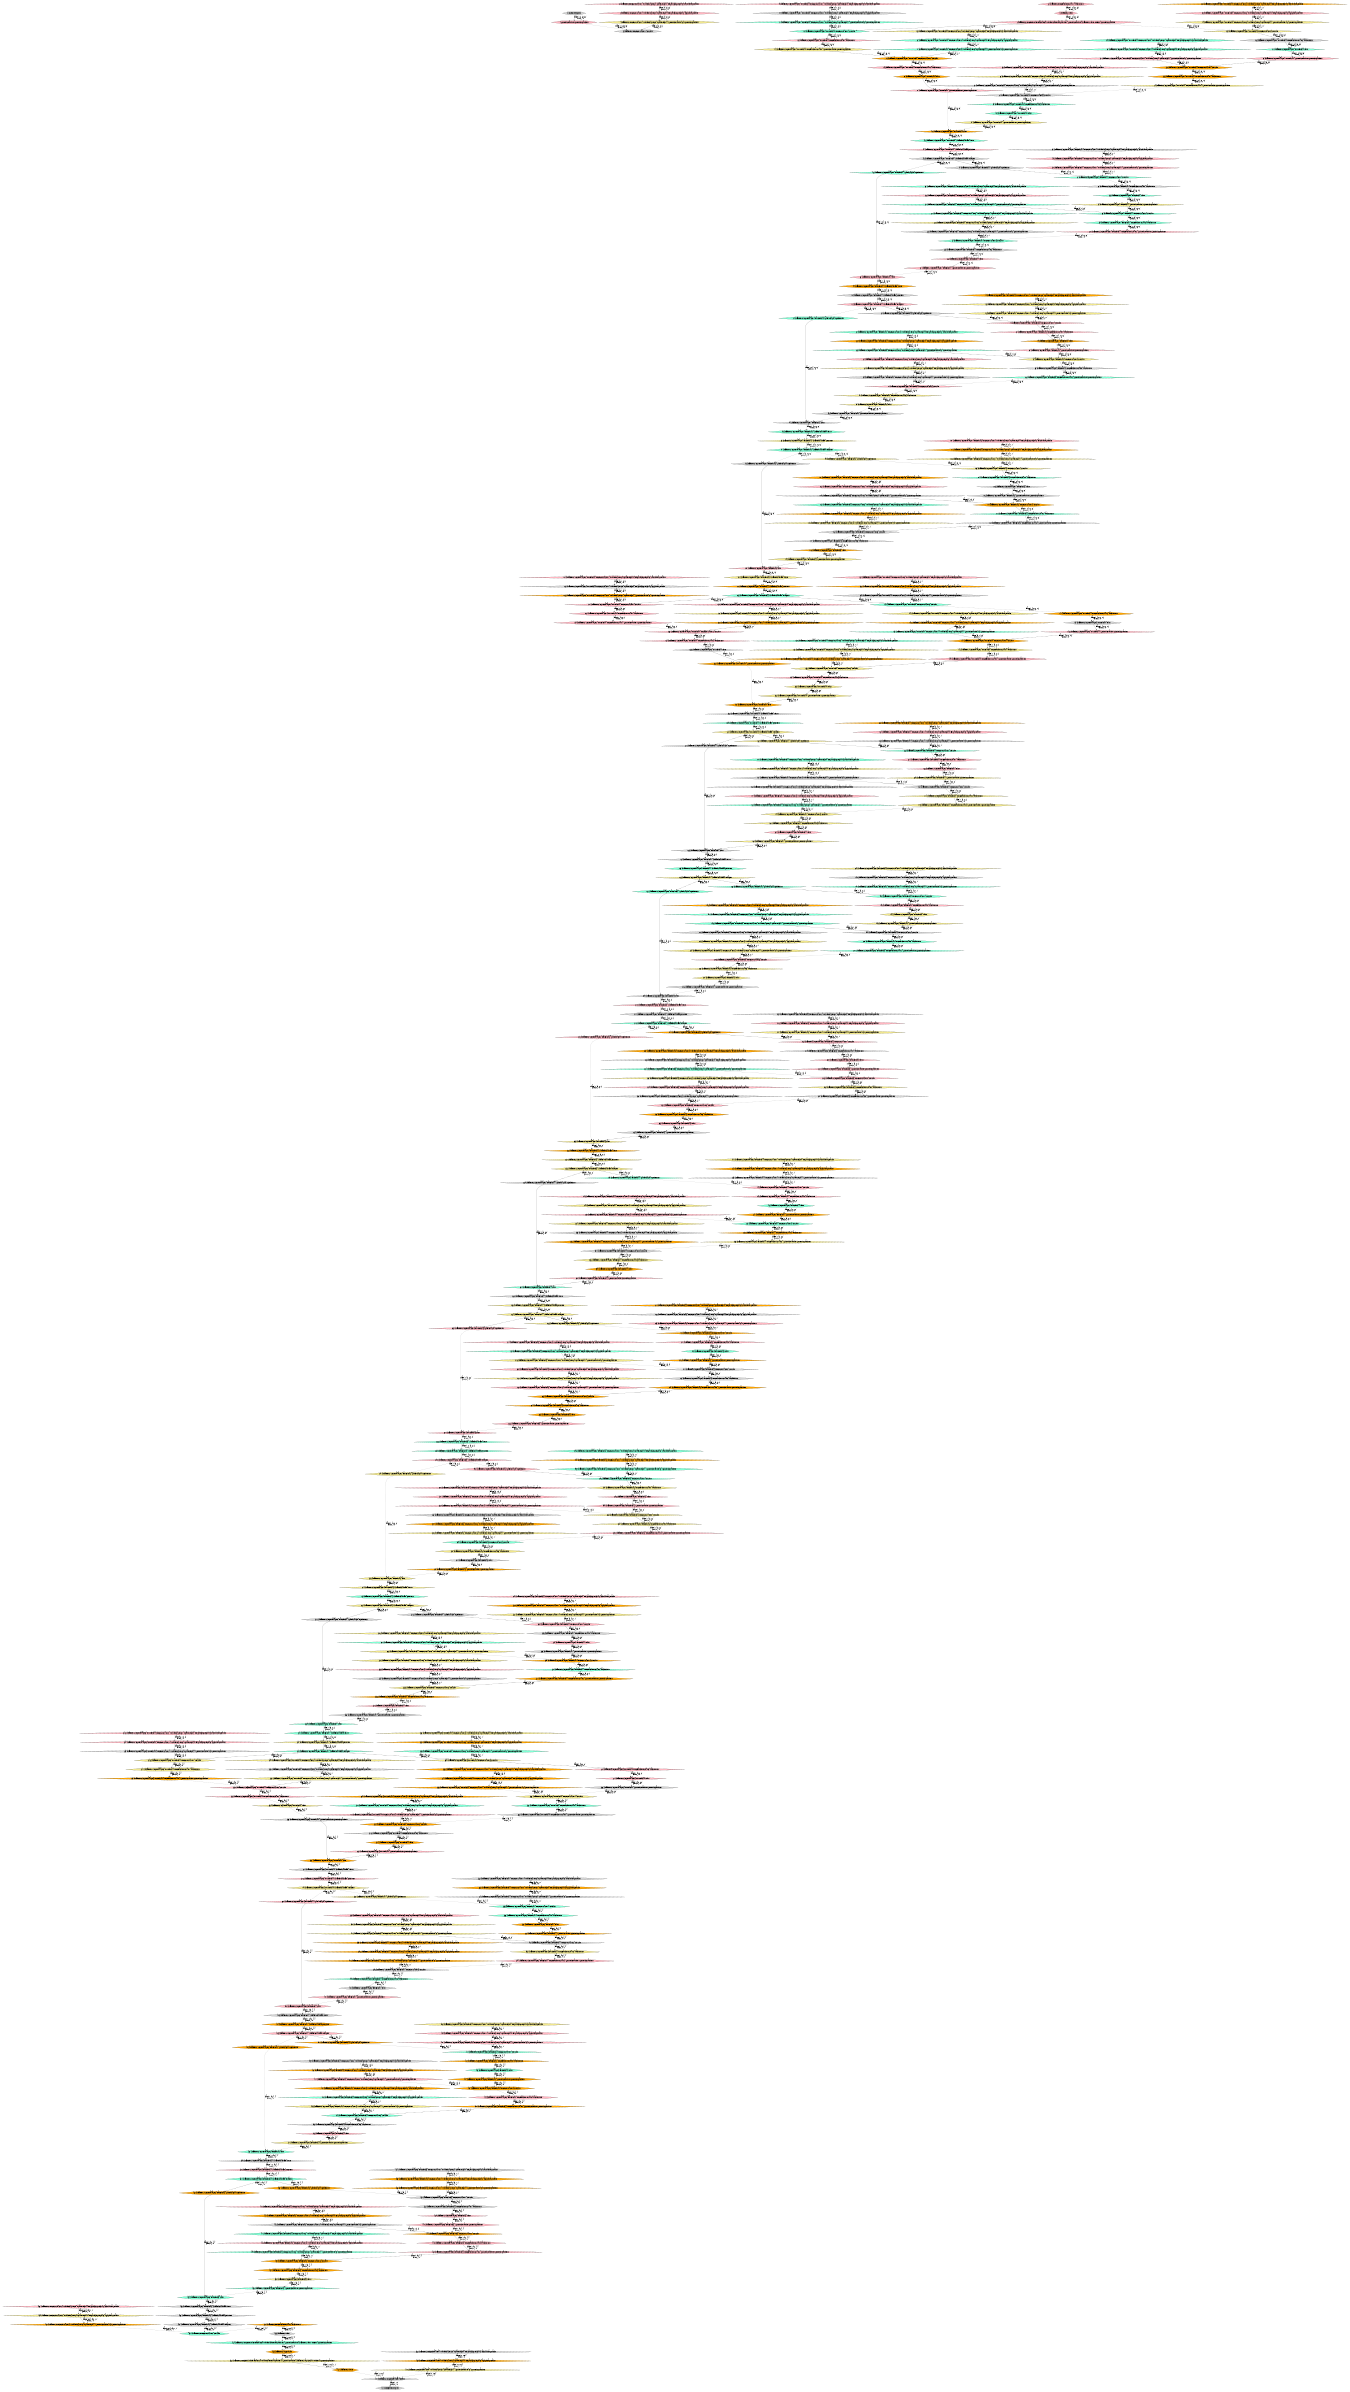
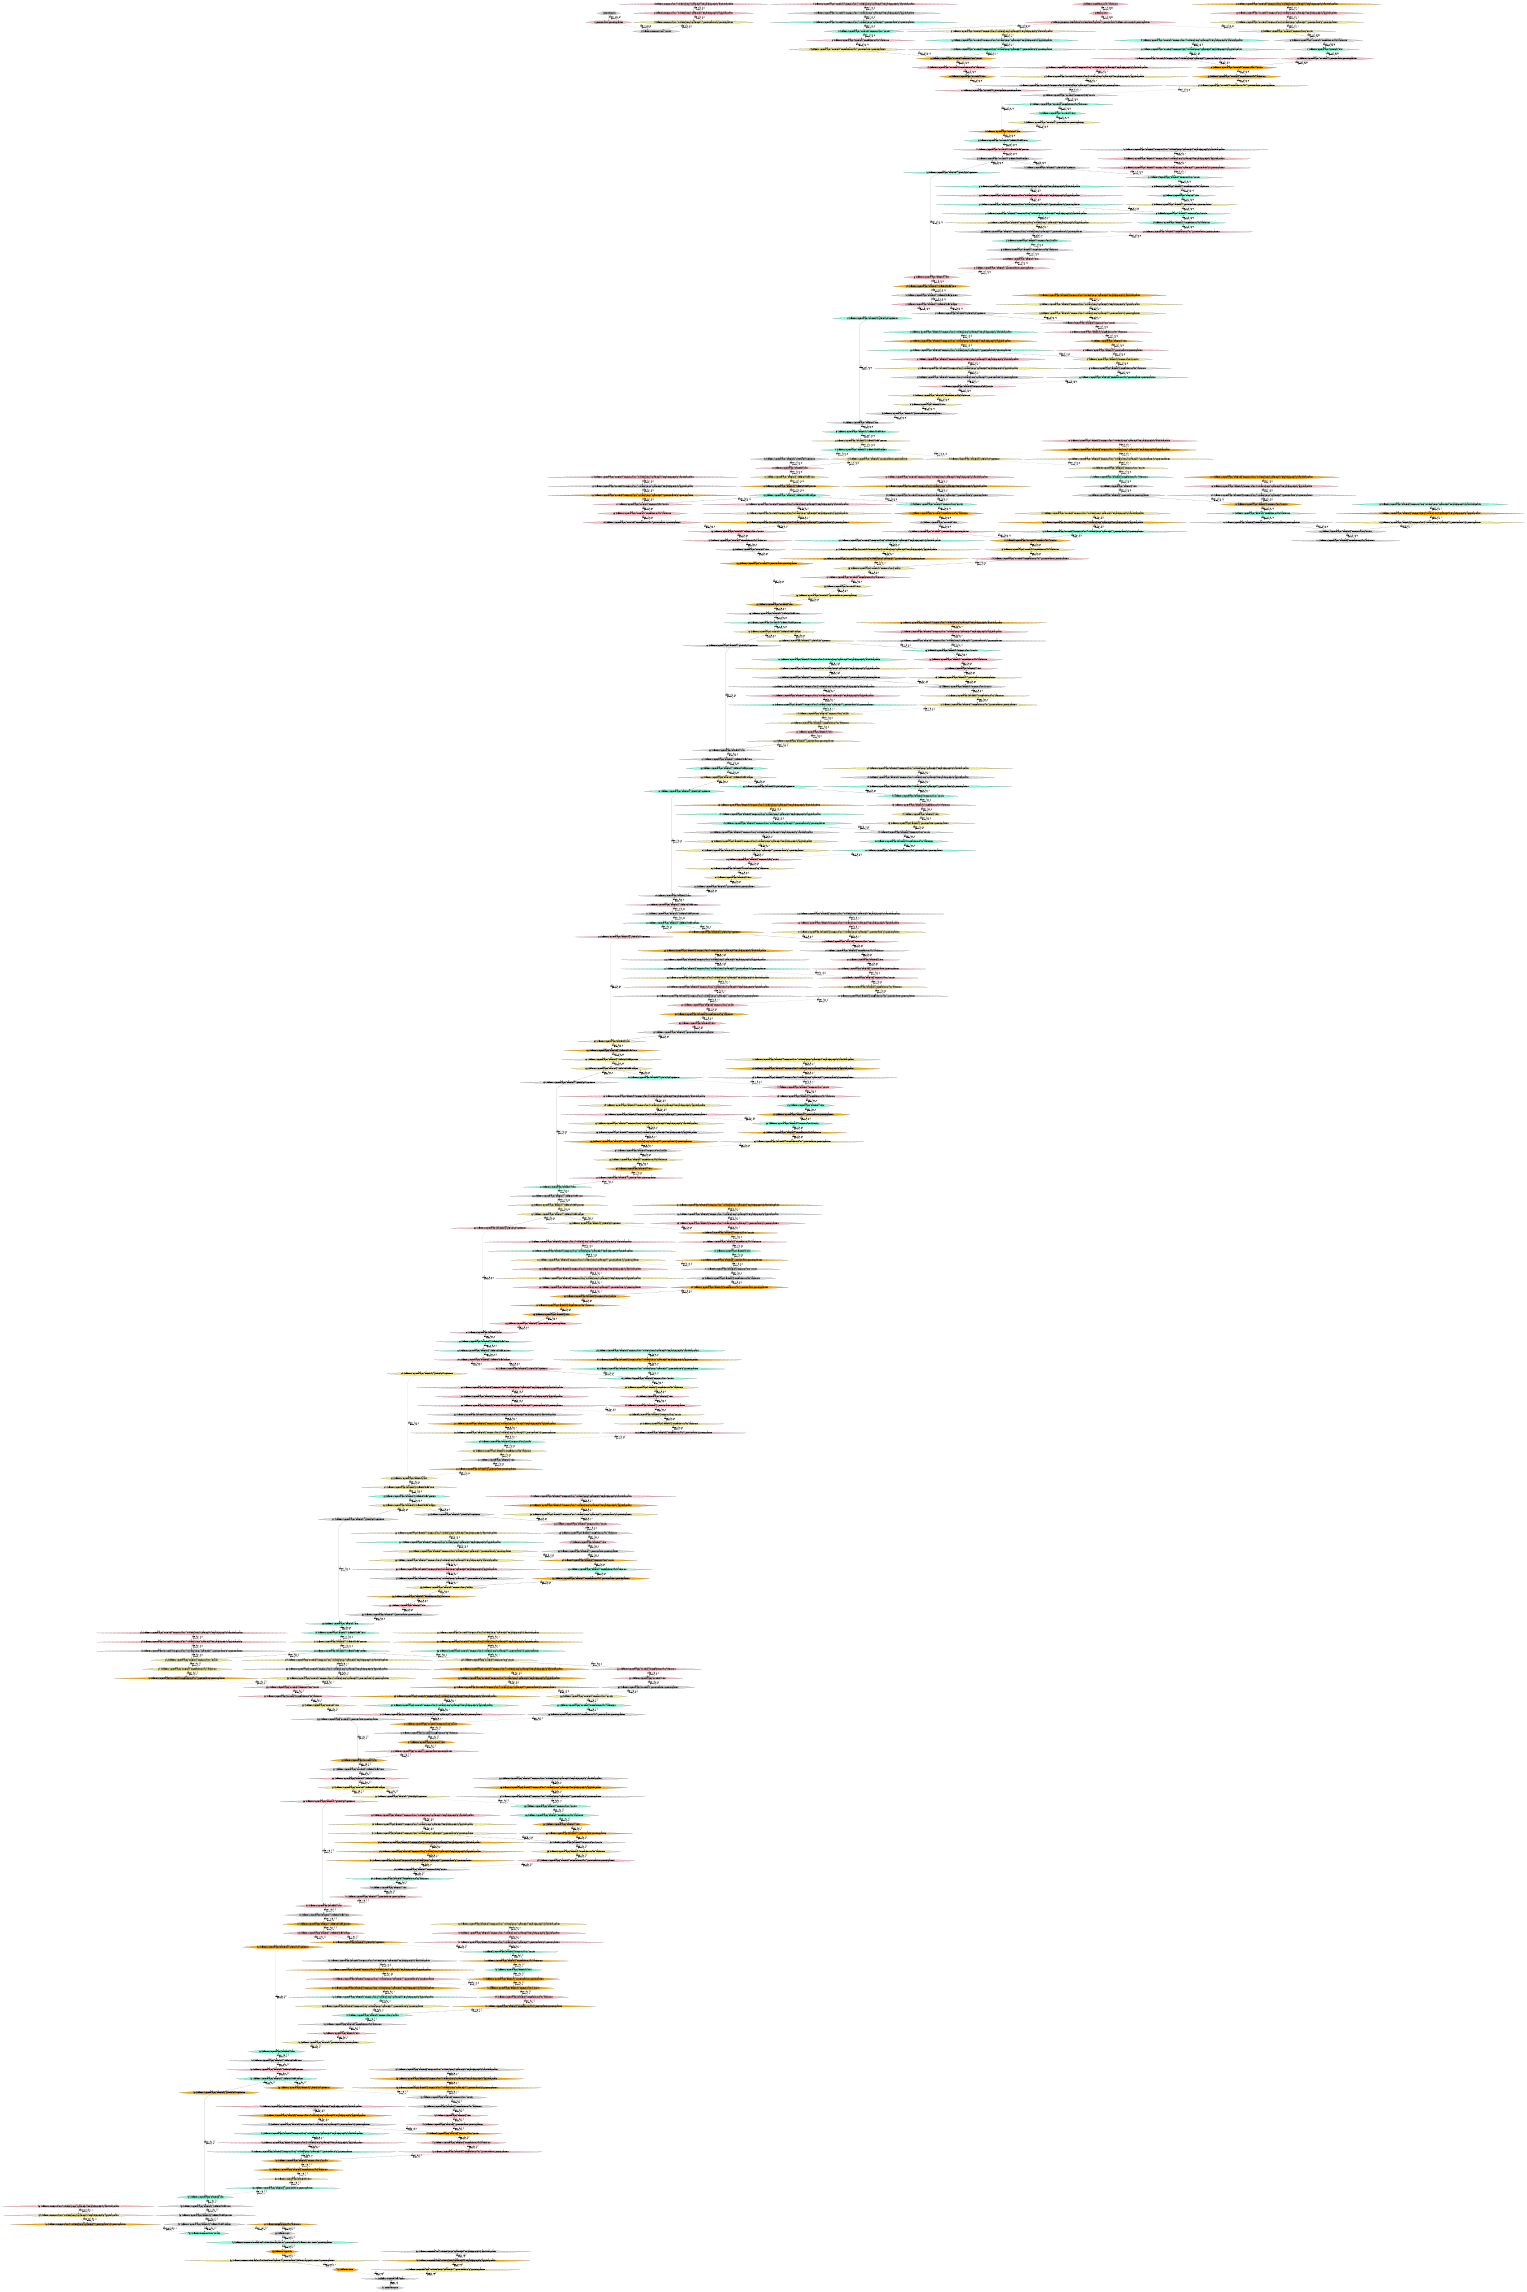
node "118 ShuffleNetV2/Sequential[layer1]/BasicBlock[3]/relu_1": removed
node "463 ShuffleNetV2/relu_1": label "463 ShuffleNetV2/relu_1" -> "463 ShuffleNetV2/ops_1"
node "472 /nncf_getitem_output_0": label "472 /nncf_getitem_output_0" -> "472 /nncf_model_output_0"
